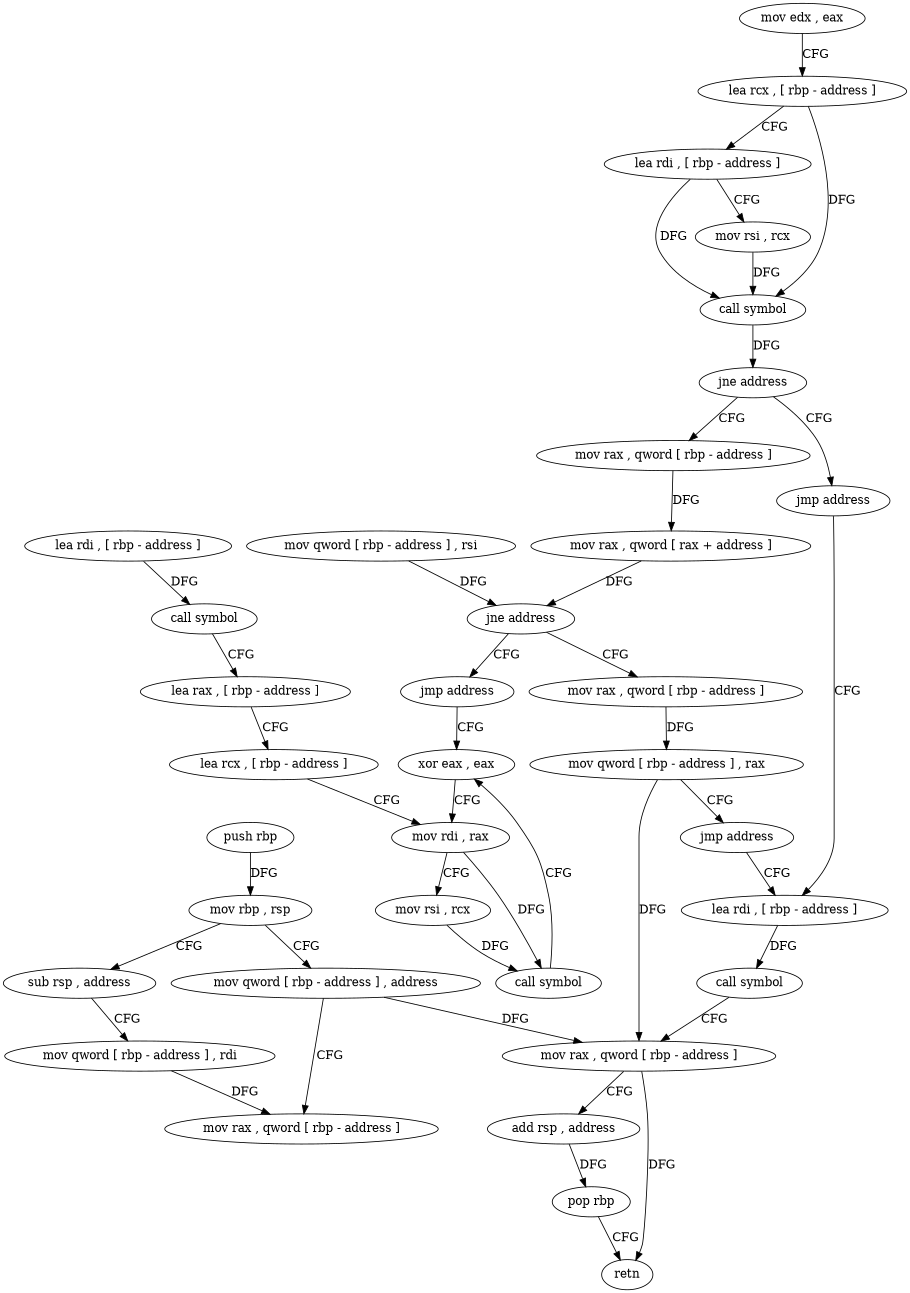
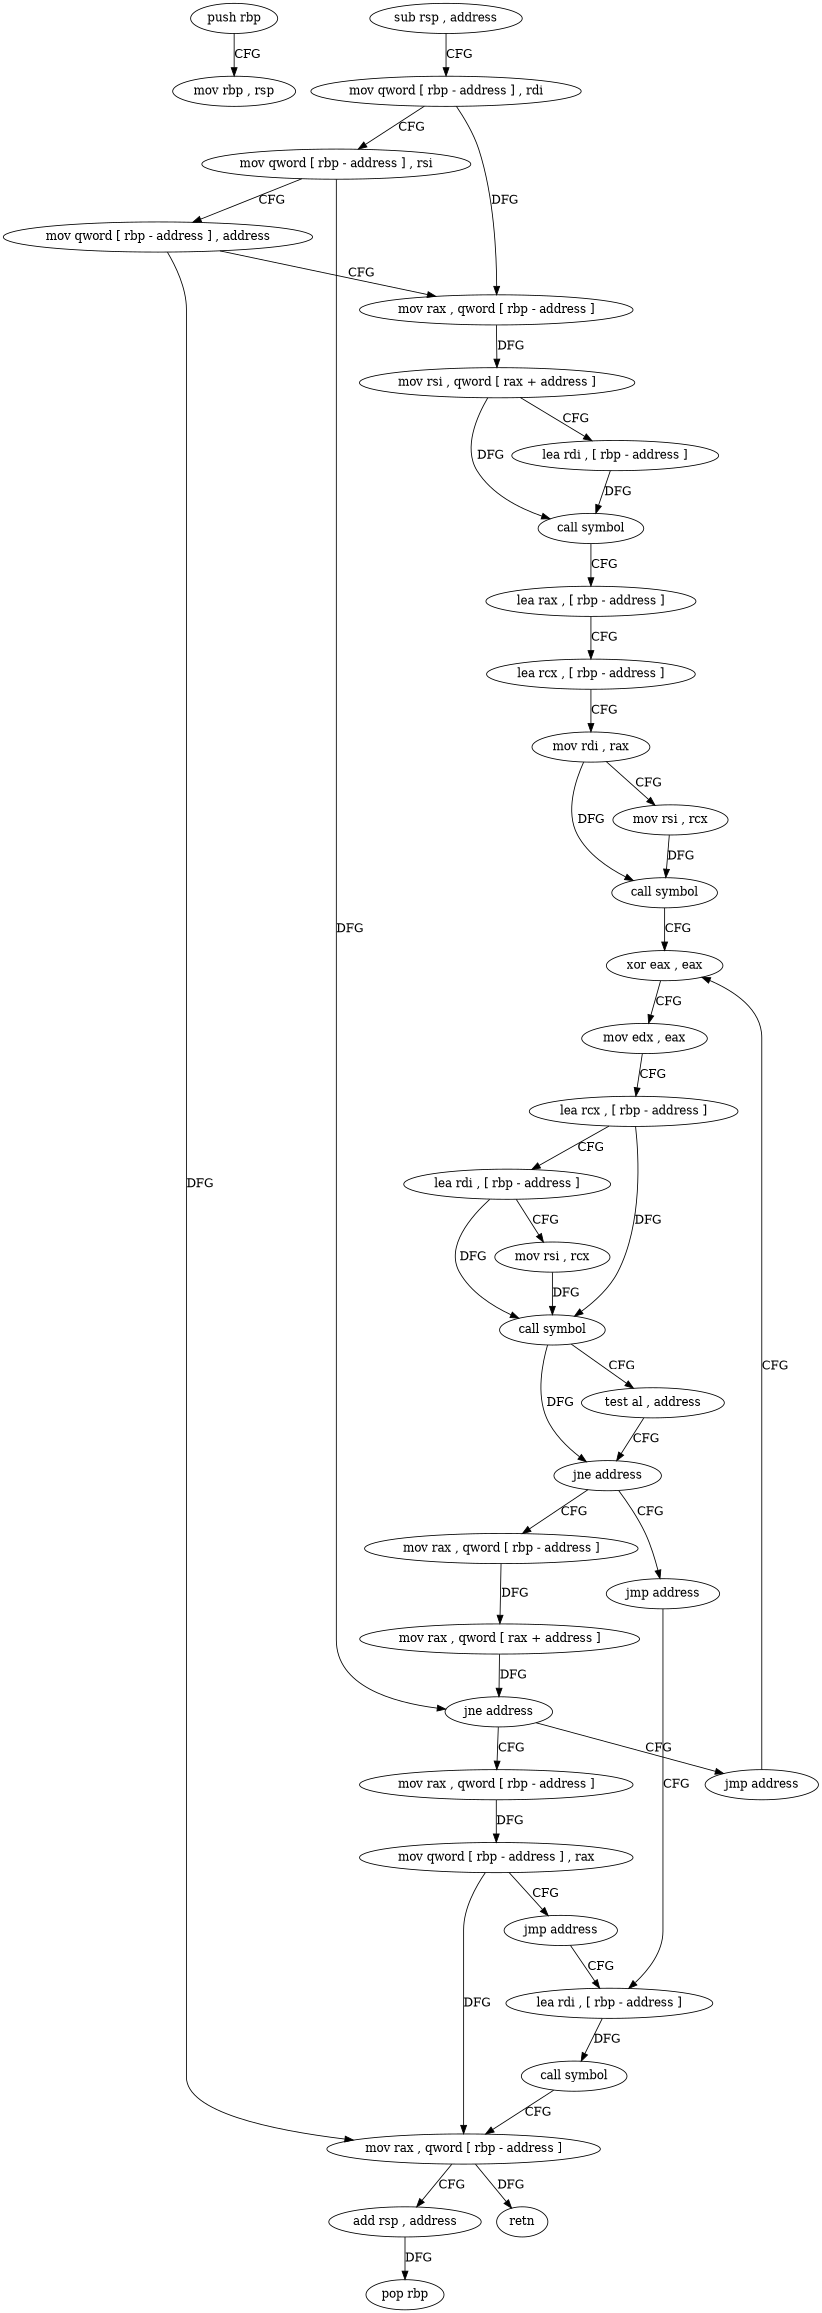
edge "mov qword [ rbp - address ] , rdi" -> "mov qword [ rbp - address ] , rsi": added, label "CFG"
node "mov rsi , qword [ rax + address ]": added
edge "xor eax , eax" -> "mov rdi , rax": now "xor eax , eax" -> "mov edx , eax"
edge "push rbp" -> "mov rbp , rsp": label "DFG" -> "CFG"
edge "mov rbp , rsp" -> "mov qword [ rbp - address ] , address": now "mov qword [ rbp - address ] , rsi" -> "mov qword [ rbp - address ] , address"
edge "mov rbp , rsp" -> "sub rsp , address": removed, label "CFG"
edge "pop rbp" -> "retn": removed, label "CFG"
node "test al , address": added
